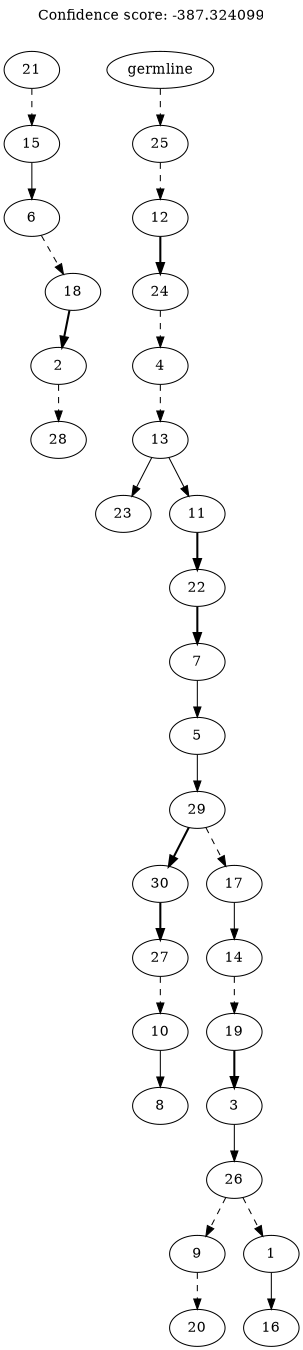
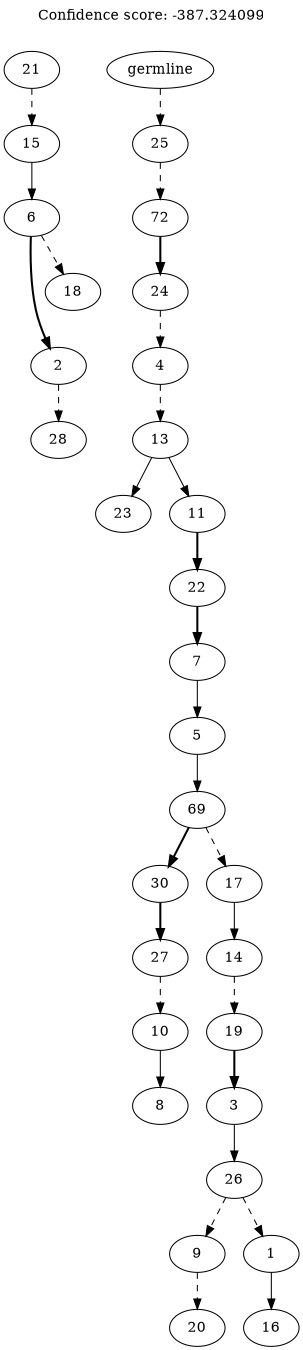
node "12": label "12" -> "72"
edge "18" -> "2": now "6" -> "2"
node "29": label "29" -> "69"
